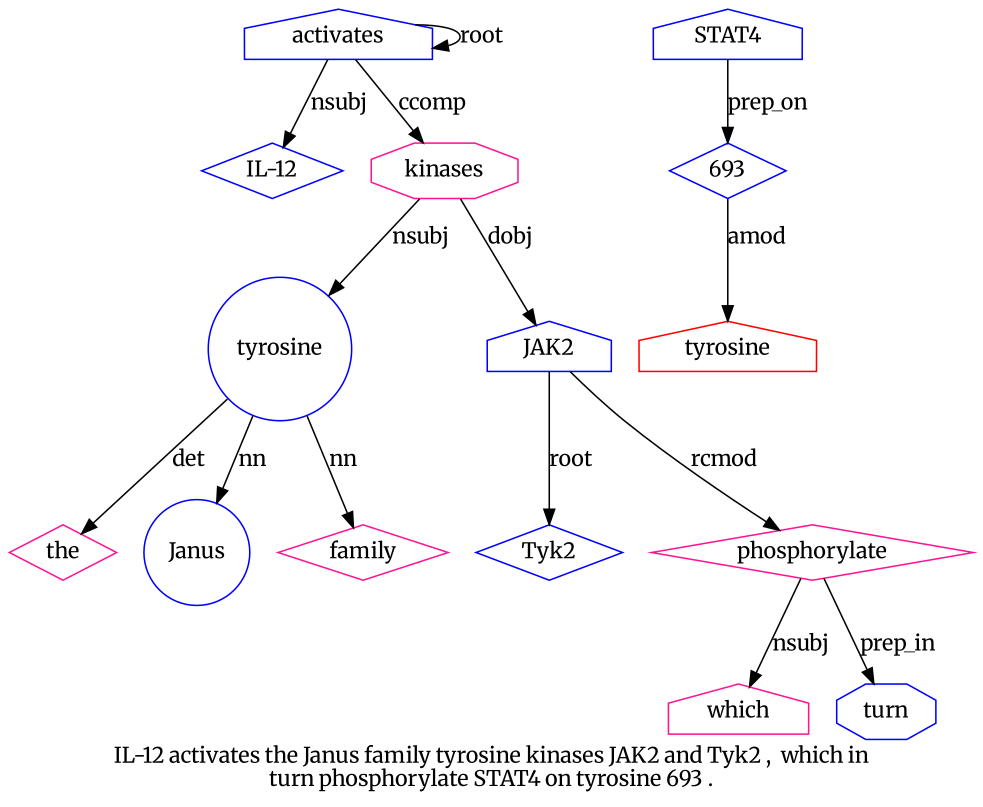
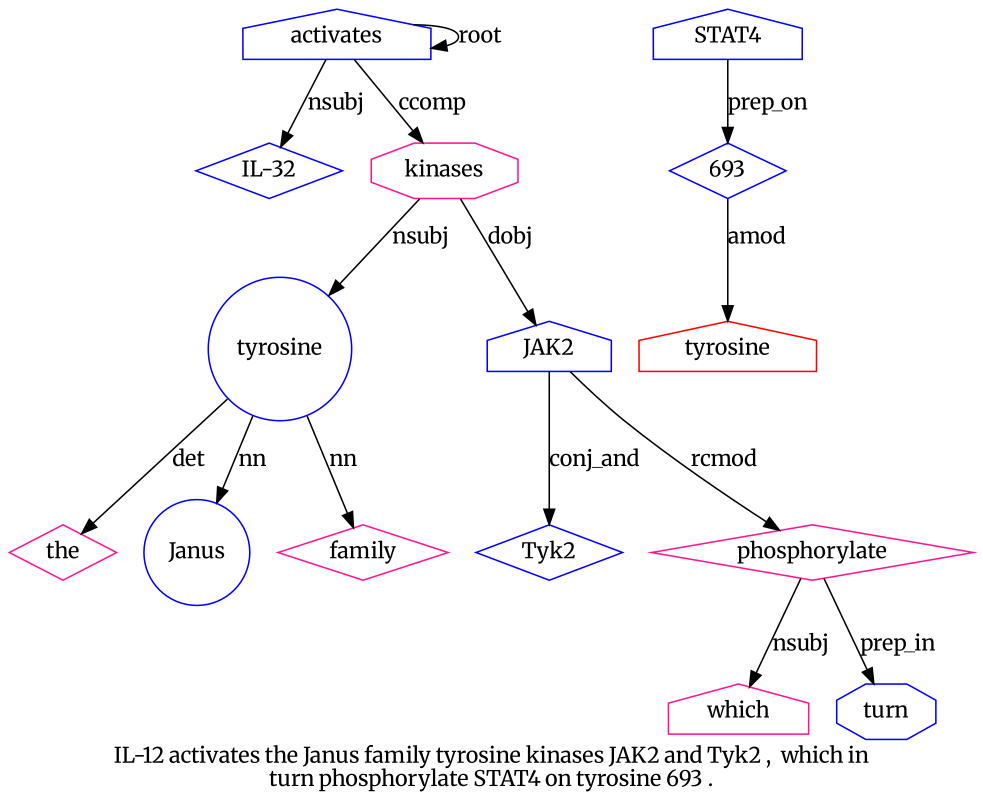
node "IL-12": label "IL-12" -> "IL-32"
edge "JAK2" -> "Tyk2": label "root" -> "conj_and"
